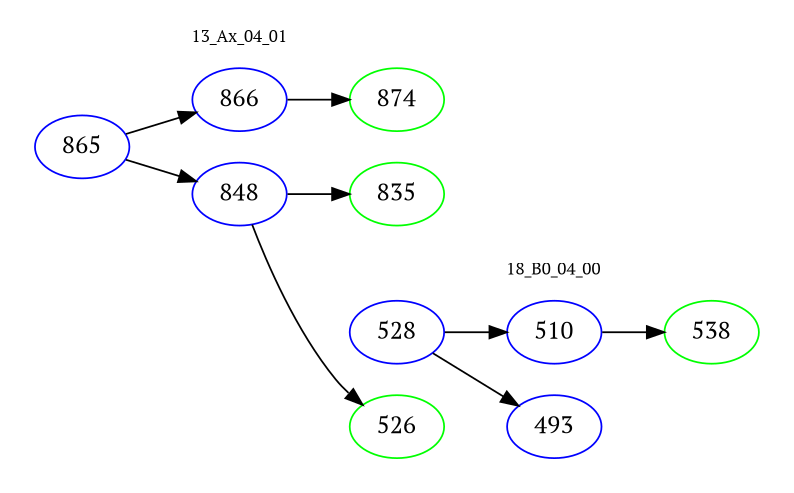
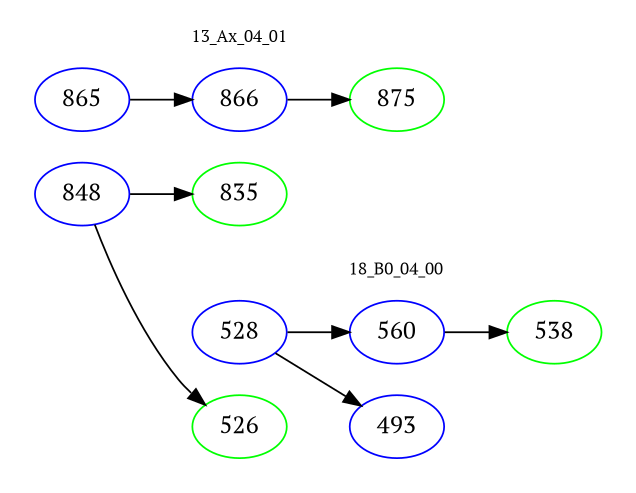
node "874": label "874" -> "875"
edge "865" -> "848": removed
node "510": label "510" -> "560"
